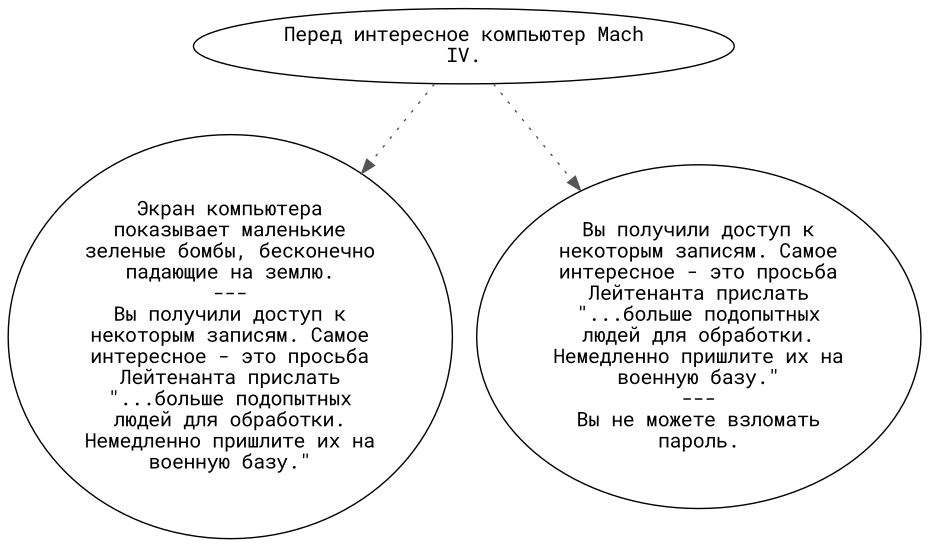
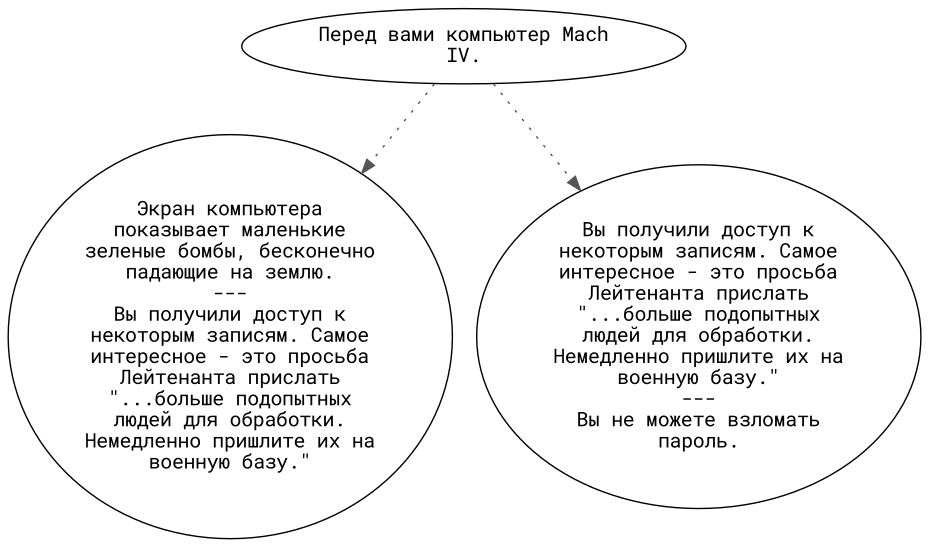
node "Перед интересное компьютер Mach IV.": label "Перед интересное компьютер Mach IV." -> "Перед вами компьютер Mach IV."
